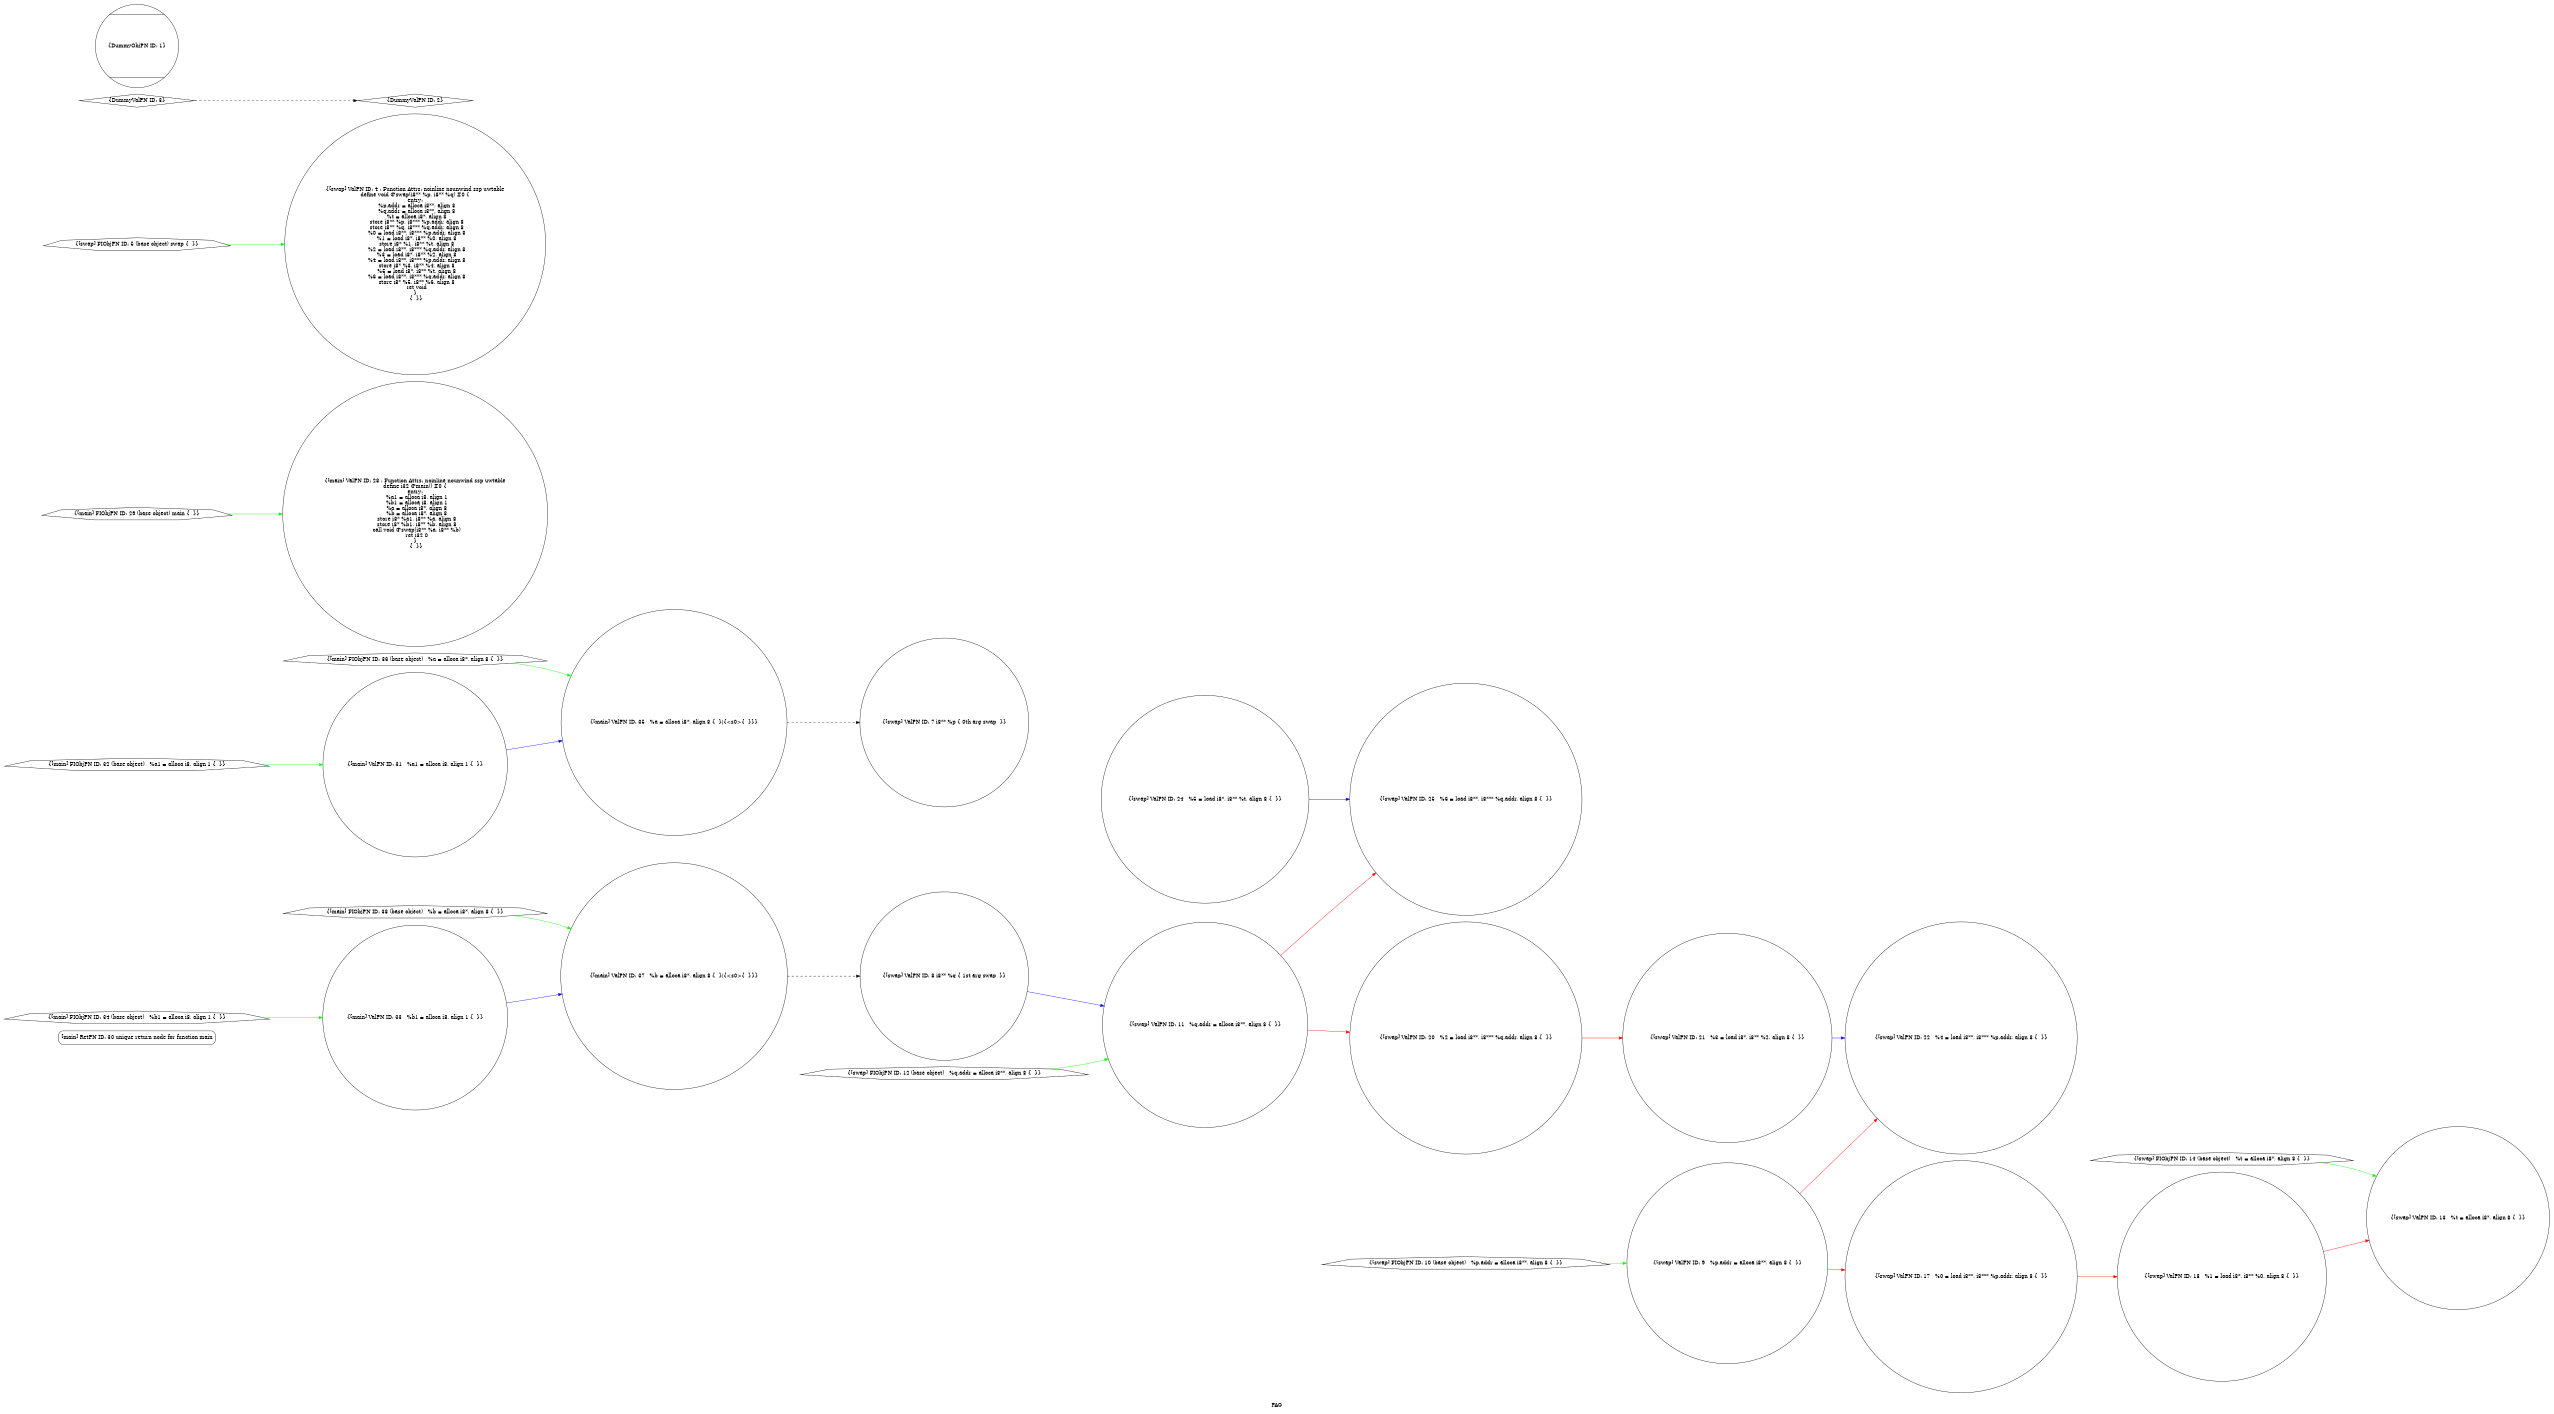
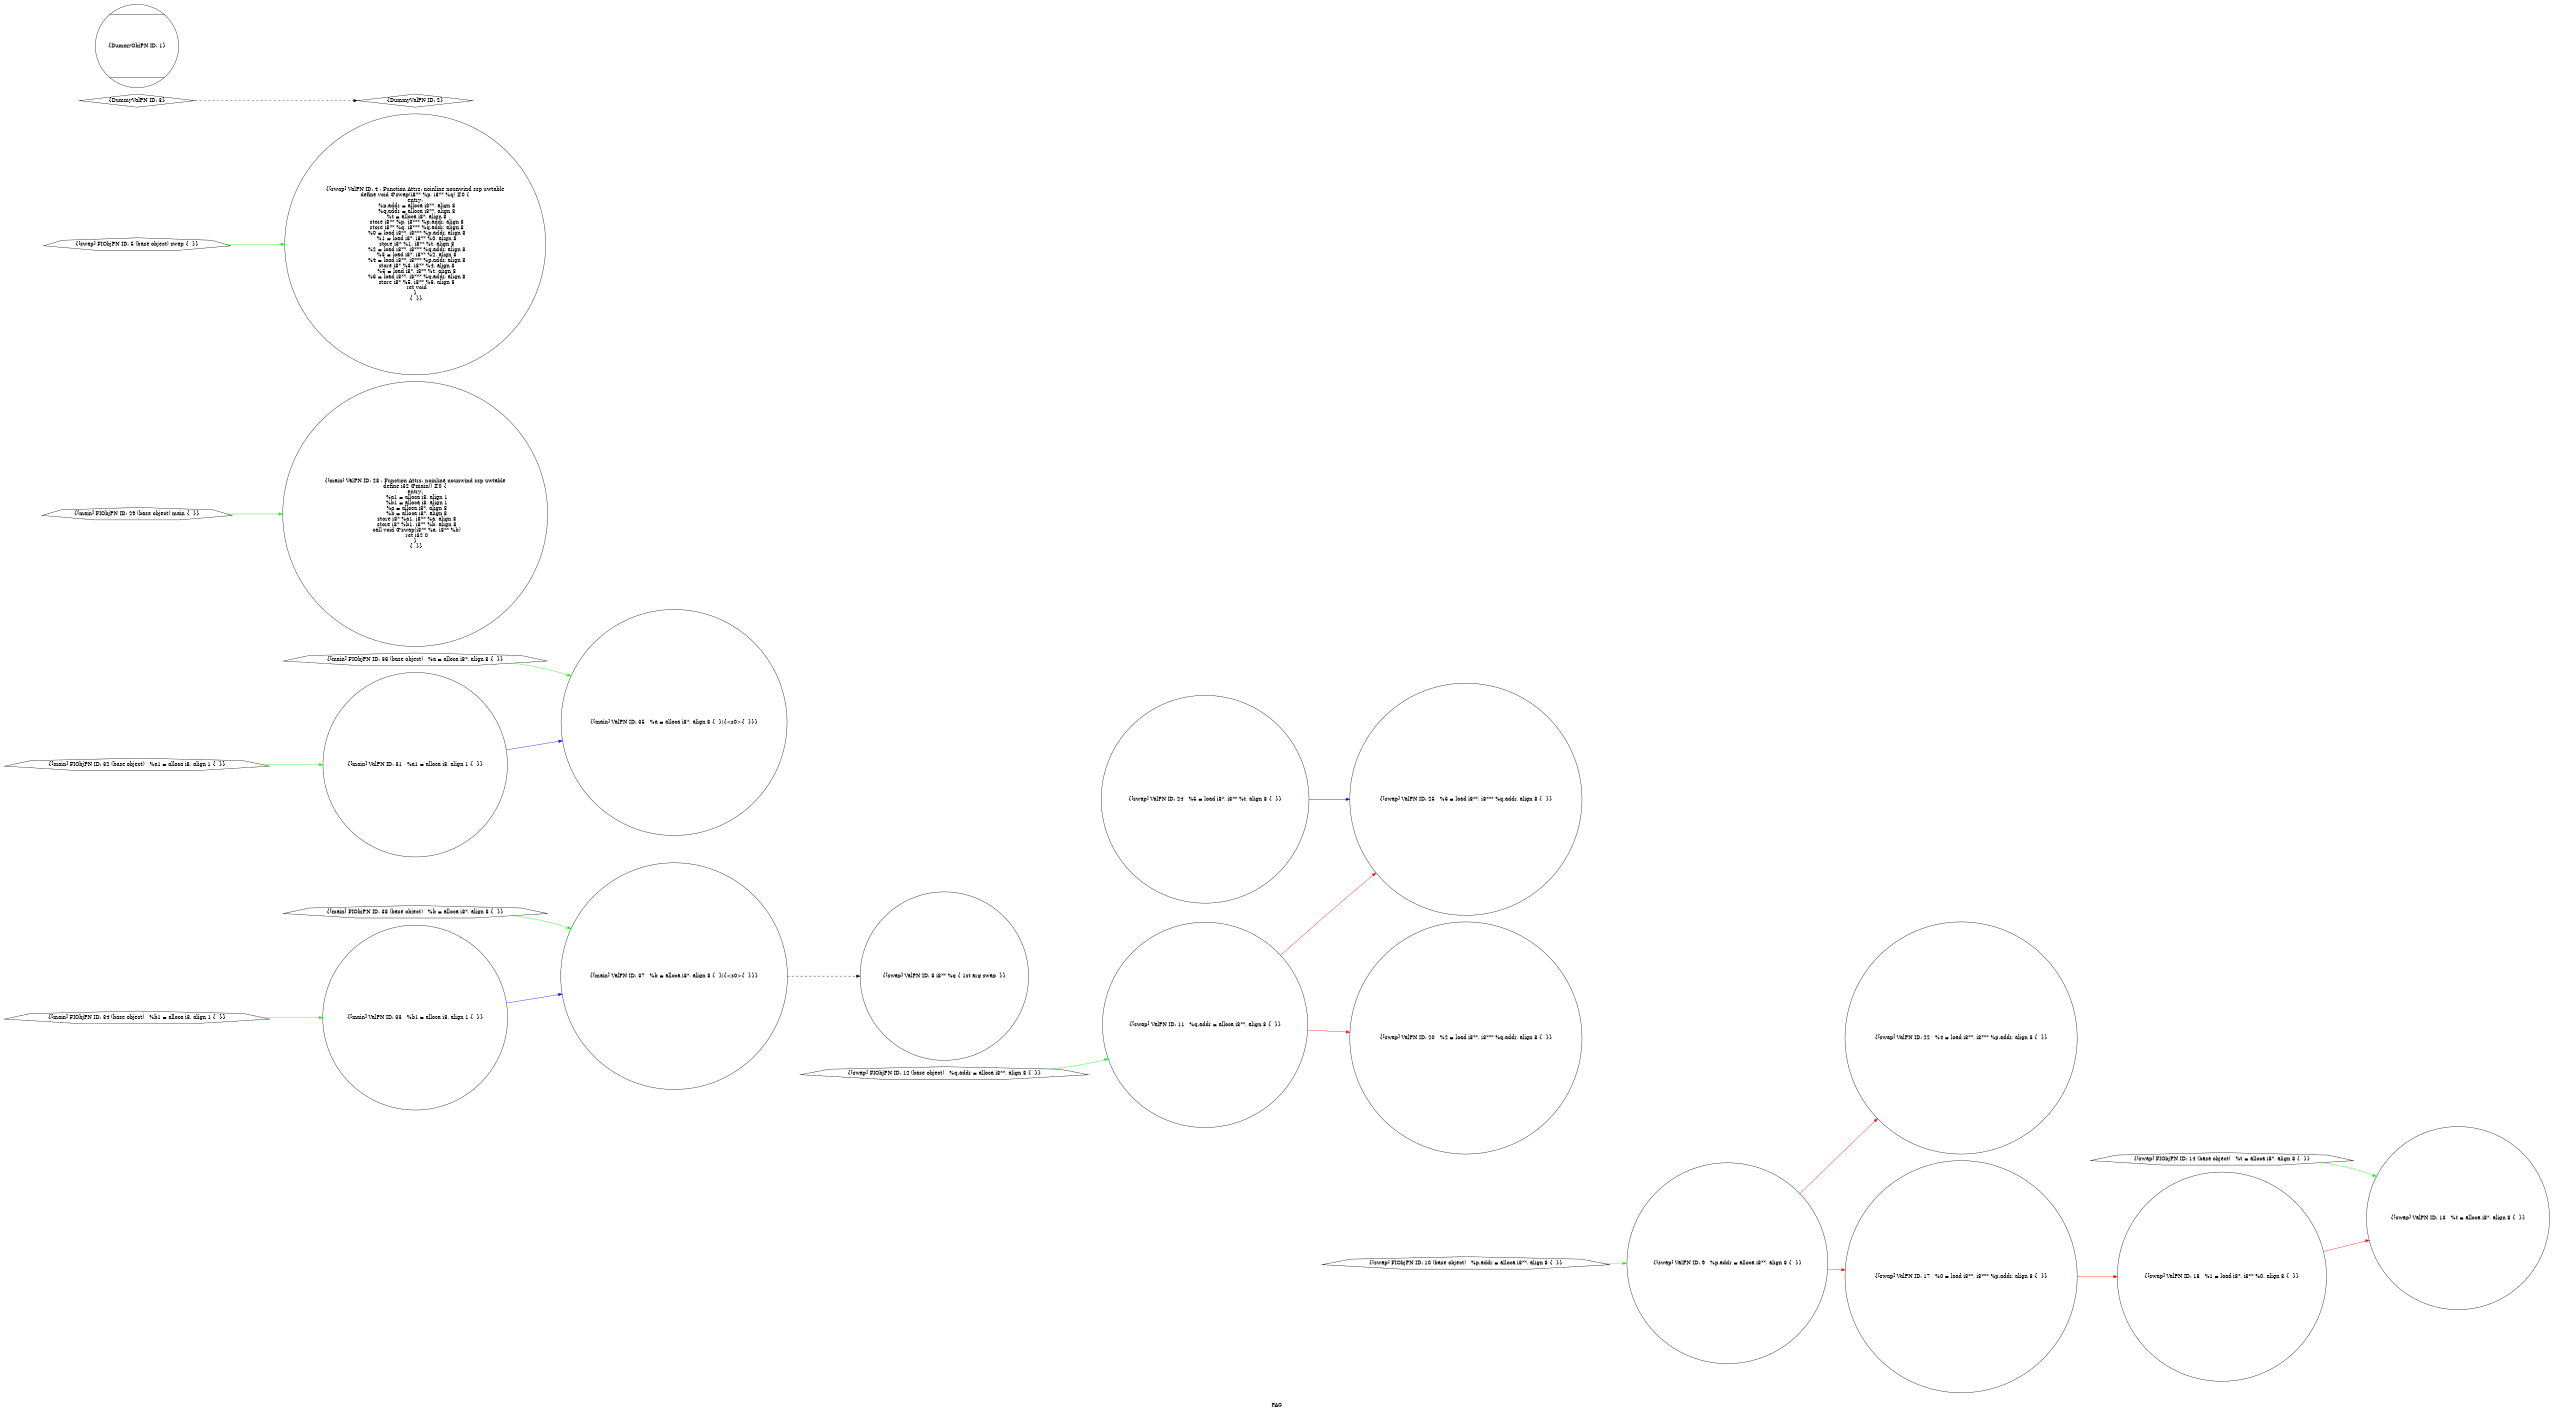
node "{[swap] ValPN ID: 7 i8** %p { 0th arg swap  }}": removed
edge "{[swap] ValPN ID: 8 i8** %q { 1st arg swap  }}" -> "{[swap] ValPN ID: 11   %q.addr = alloca i8**, align 8 {  }}": removed
node "[main] RetPN ID: 30 unique return node for function main": removed
node "{[swap] ValPN ID: 21   %3 = load i8*, i8** %2, align 8 {  }}": removed
